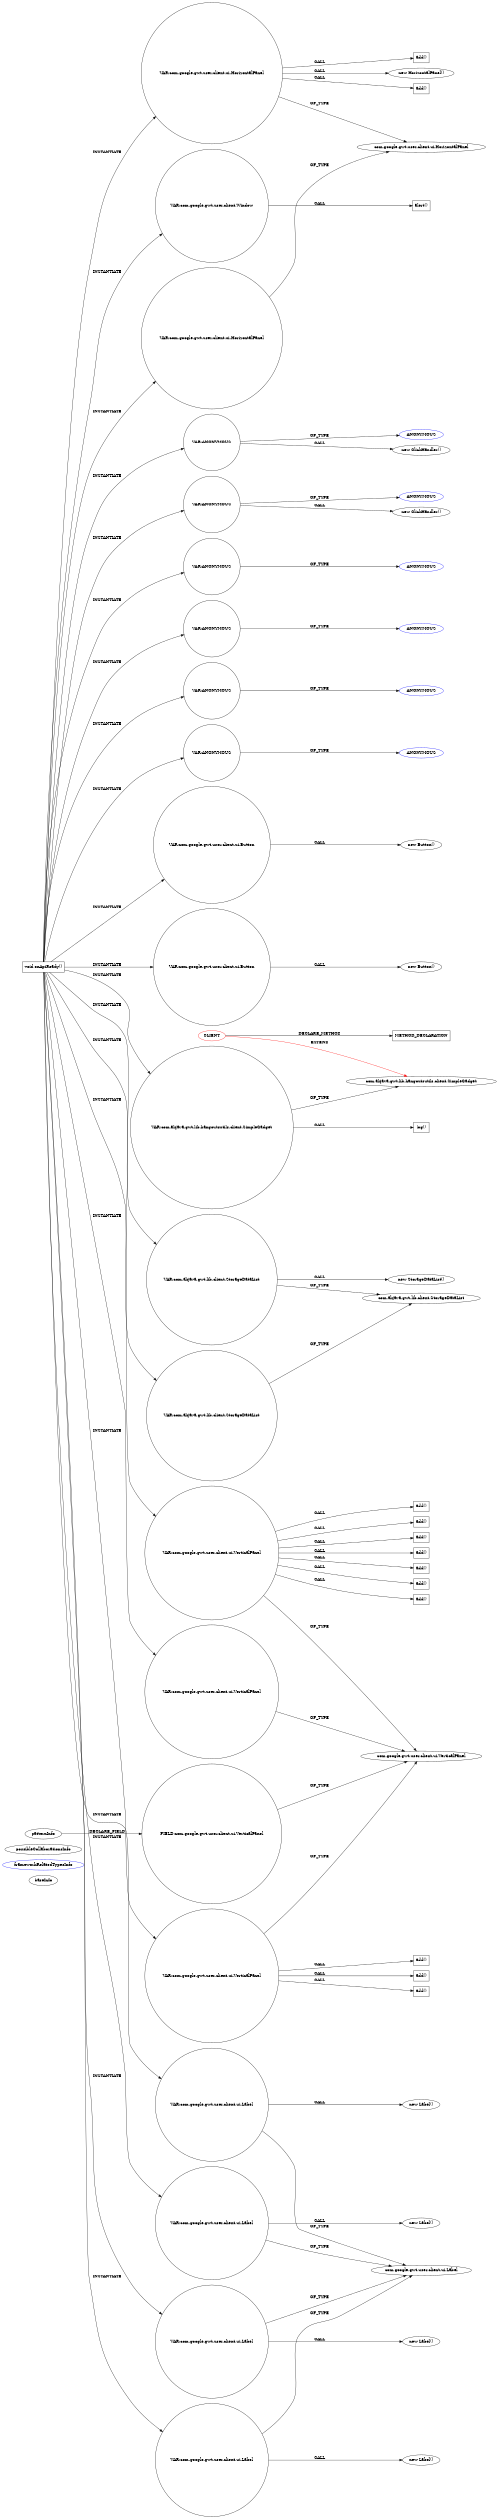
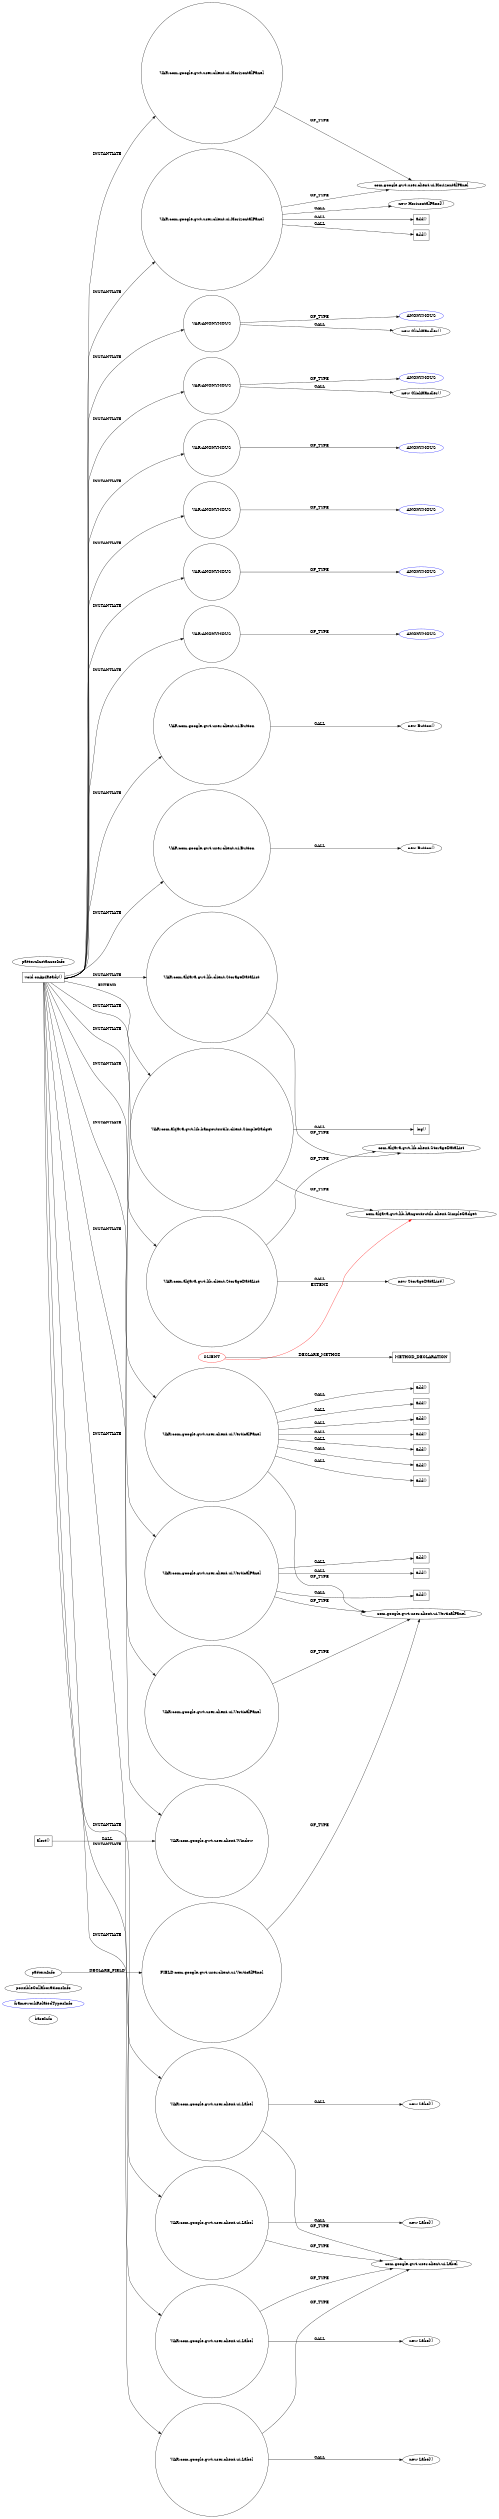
edge "VAR:com.google.gwt.user.client.Window" -> "alert()": reversed
node "patternInstancesInfo": added
edge "void onApiReady()" -> "VAR:com.akjava.gwt.lib.hangoutsutils.client.SimpleGadget": label "INSTANTIATE" -> "EXTEND"
